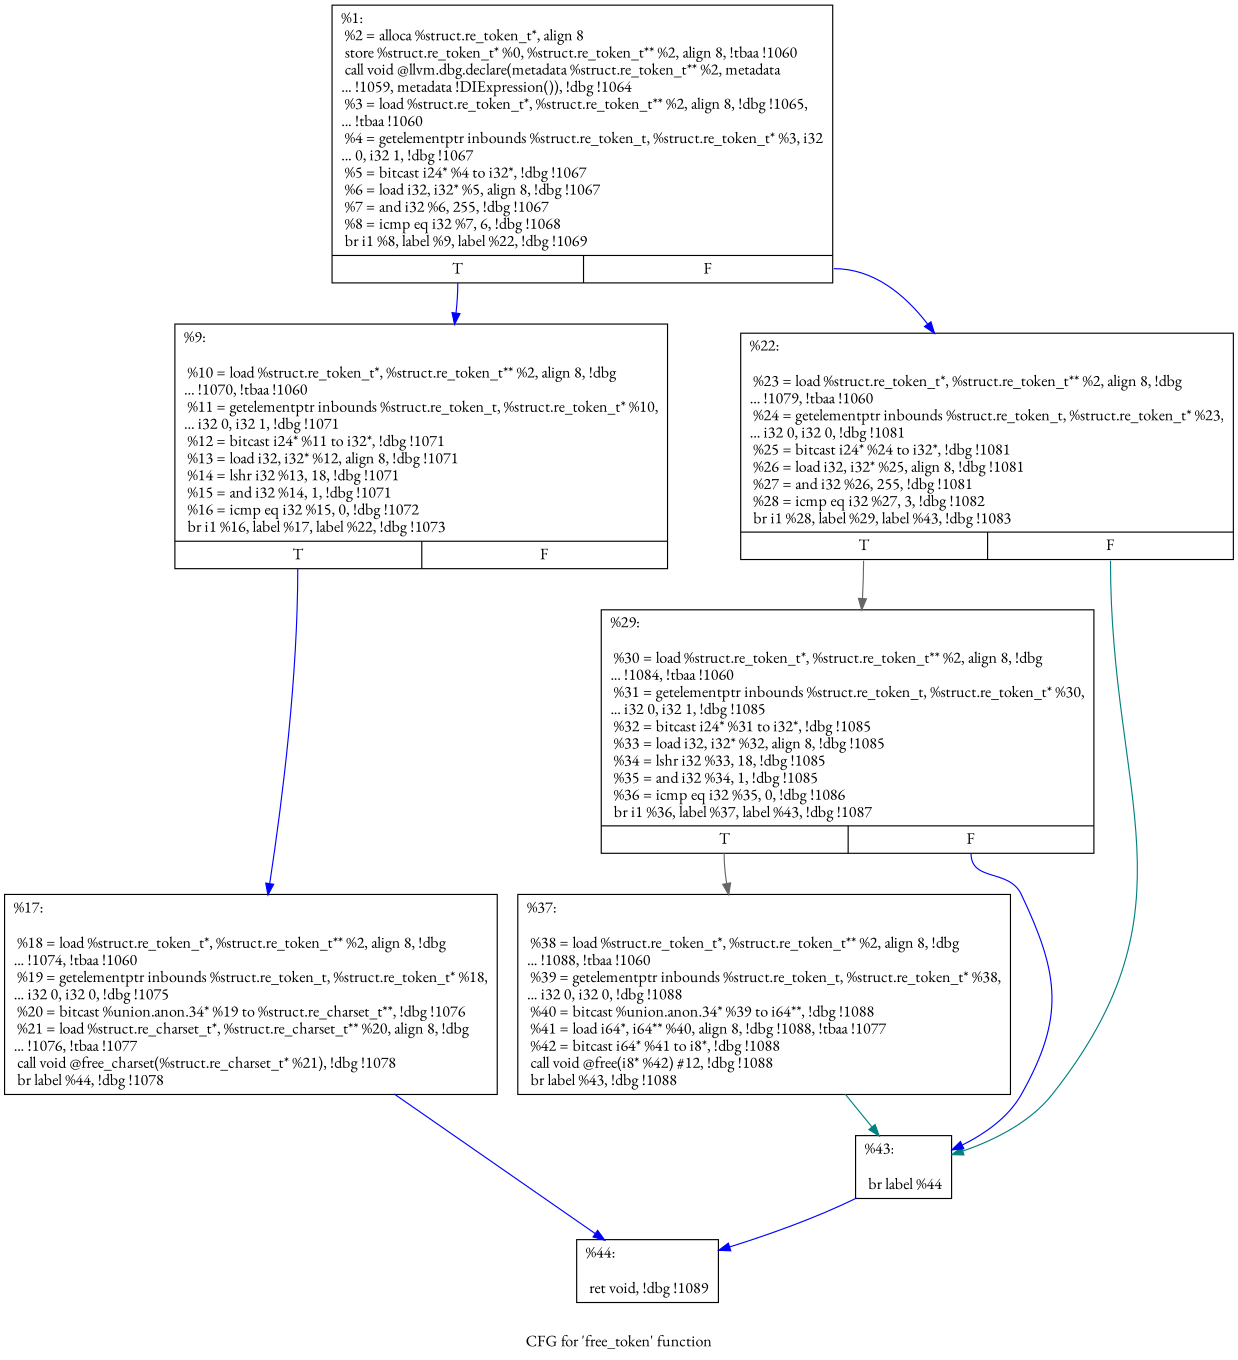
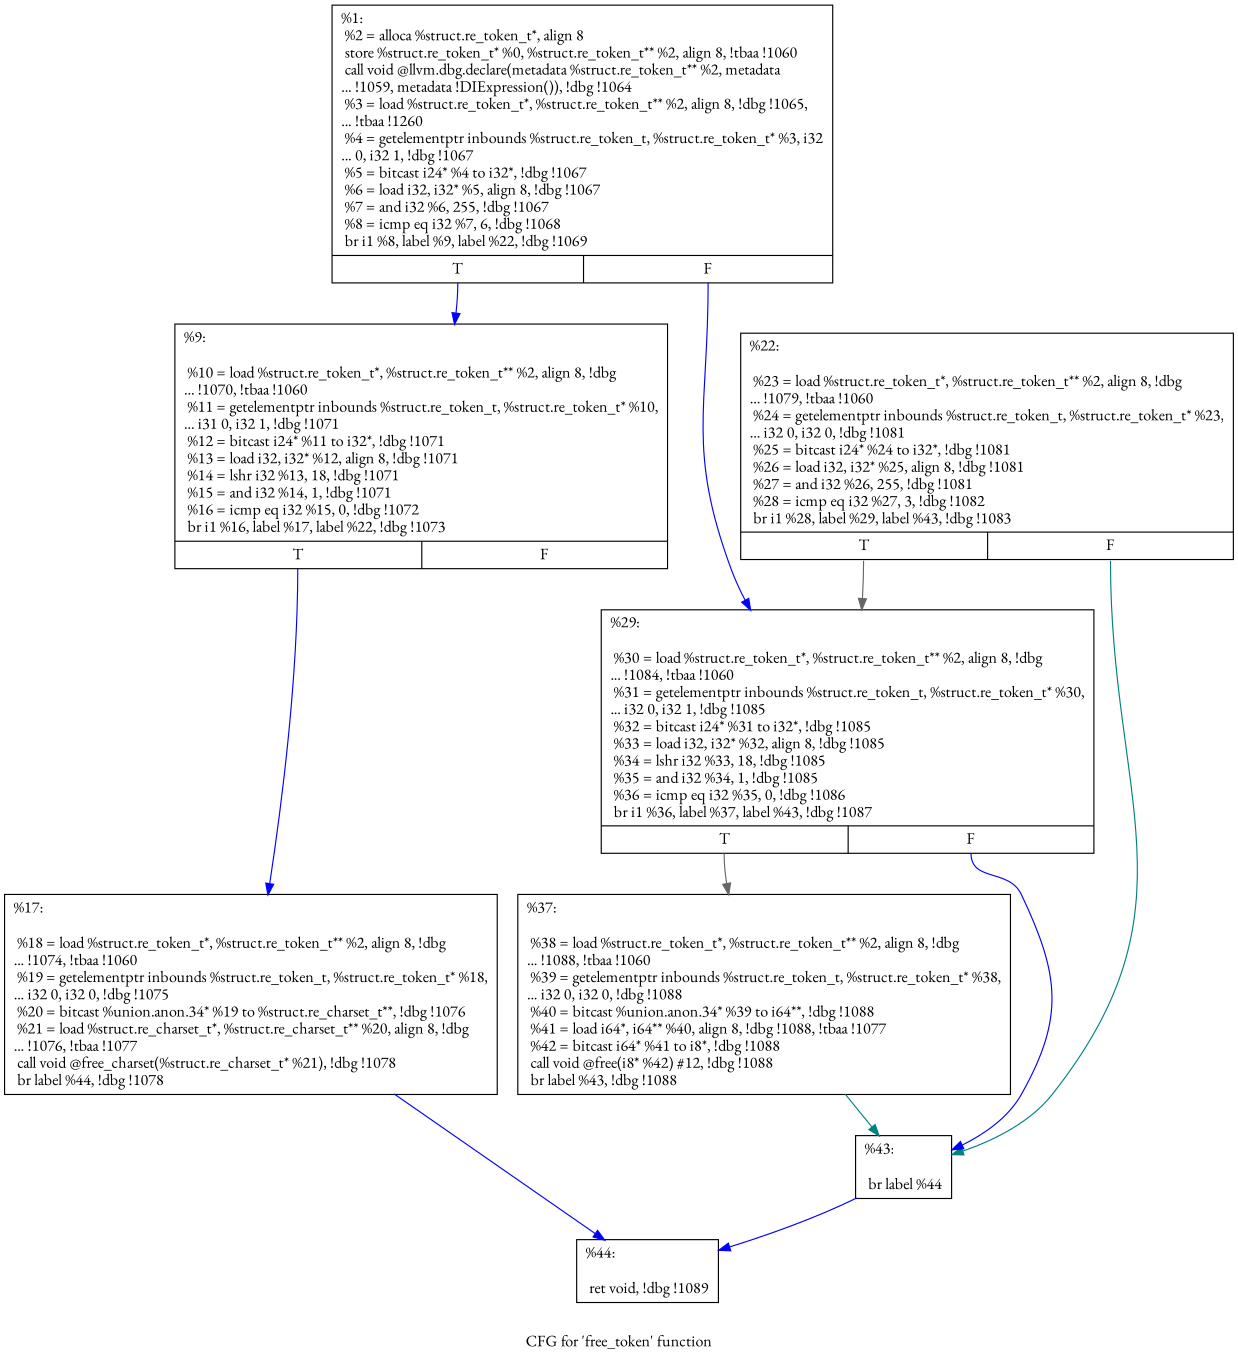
node "%1:": text "... !tbaa !1060" -> "... !tbaa !1260"
edge "%1:" -> "%22:": now "%1:" -> "%29:"
node "%9:": text "... i32 0, i32 1, !dbg !1071" -> "... i31 0, i32 1, !dbg !1071"
